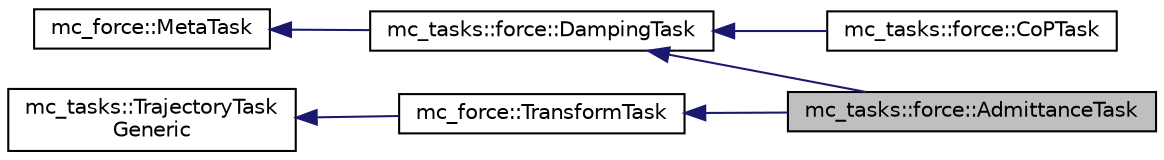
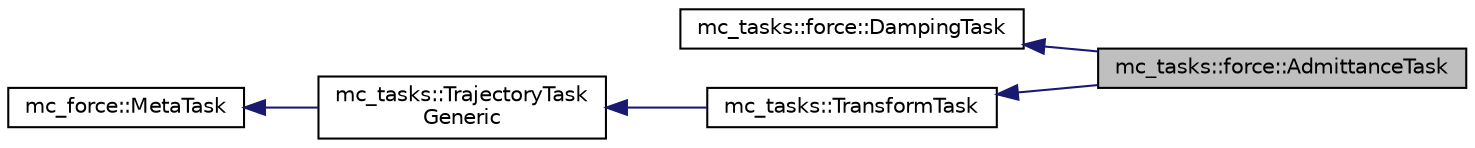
edge "mc_tasks::force::DampingTask" -> "mc_force::MetaTask": now "mc_tasks::TrajectoryTask Generic" -> "mc_force::MetaTask"
node "mc_tasks::force::CoPTask": removed
node "mc_force::TransformTask": label "mc_force::TransformTask" -> "mc_tasks::TransformTask"
